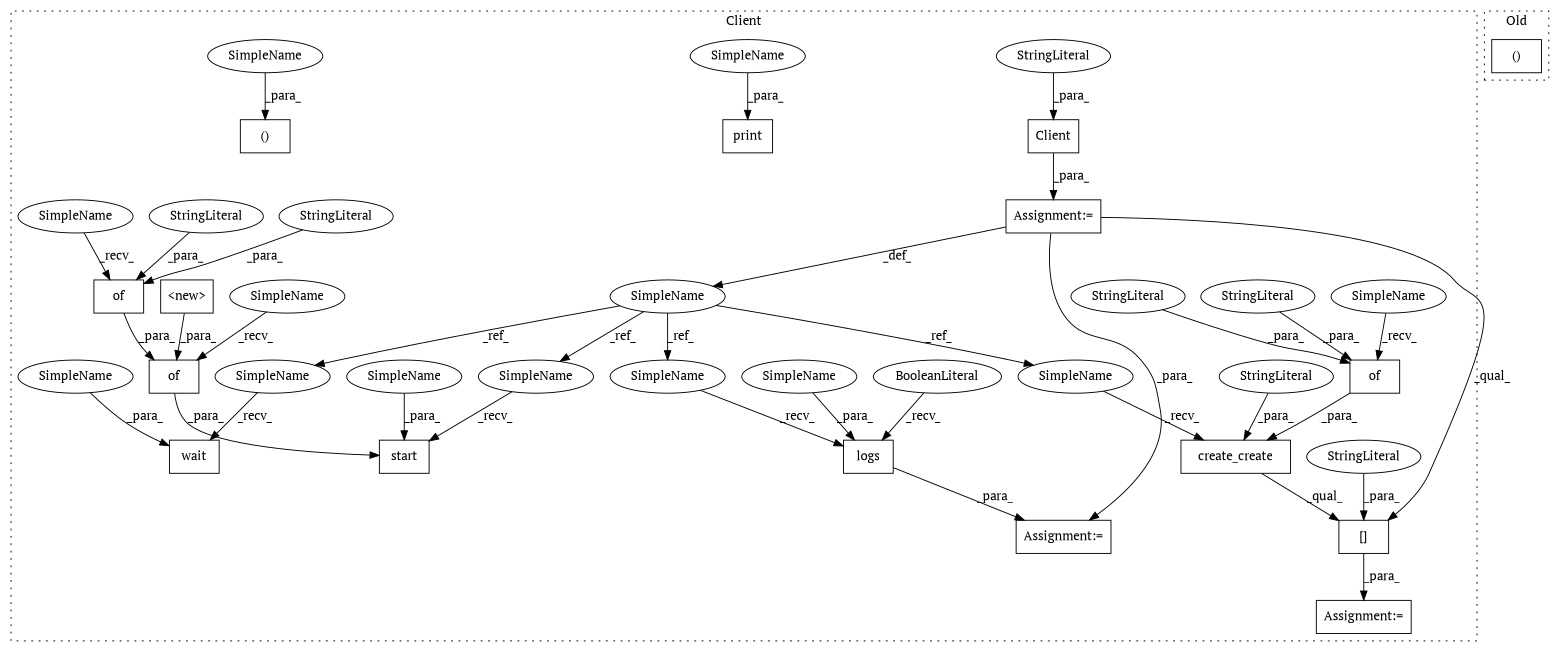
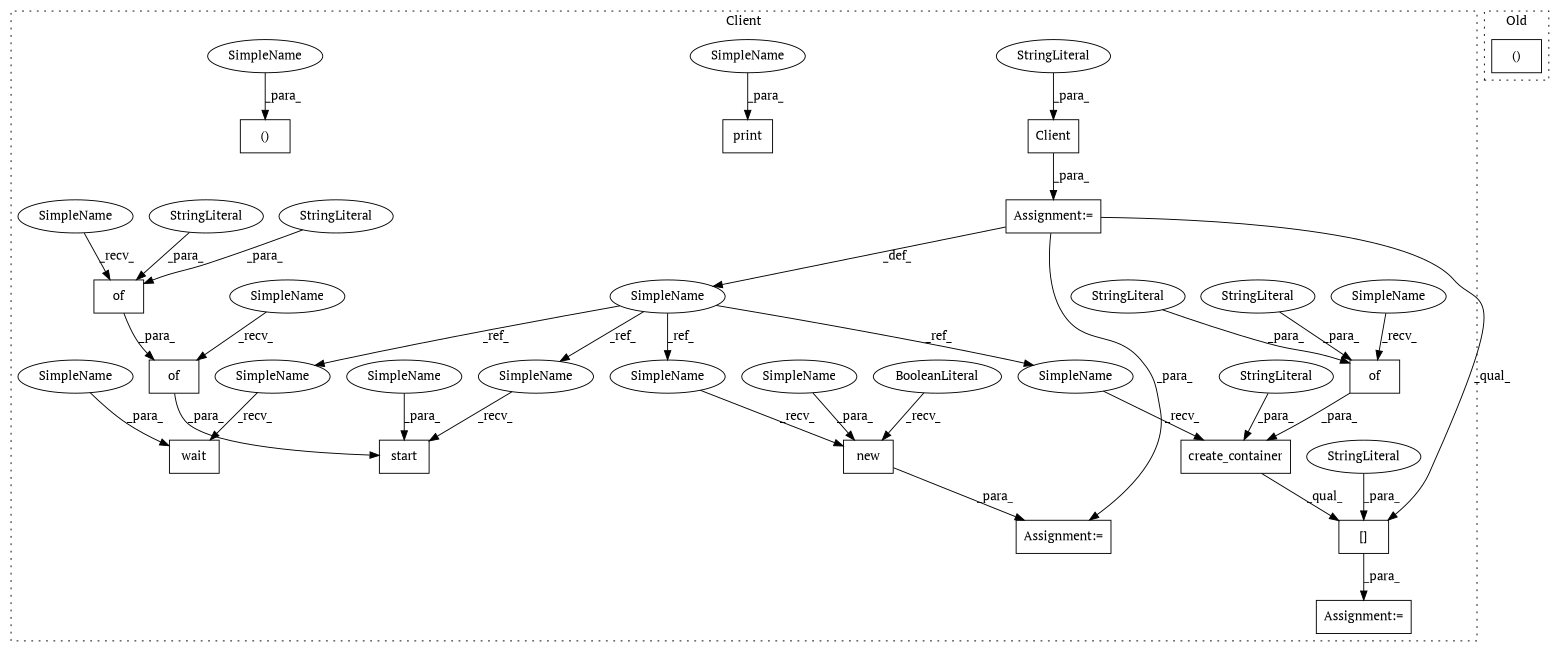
node "<new>": removed
node "logs": label "logs" -> "new"
node "create_create": label "create_create" -> "create_container"
